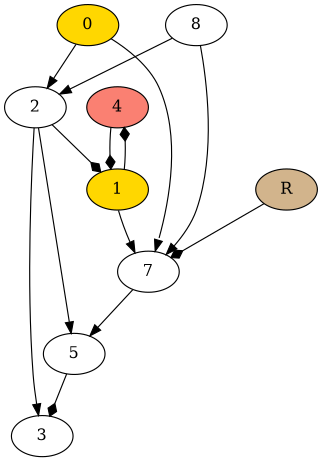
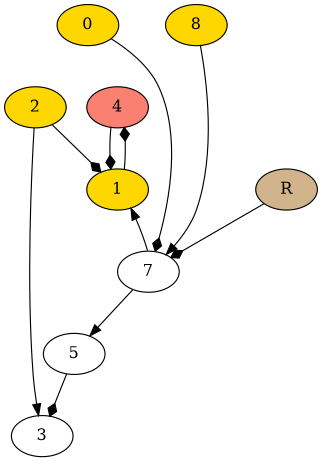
node "8": fillcolor white -> gold
edge "0" -> "2": removed
edge "8" -> "2": removed
node "2": fillcolor white -> gold
edge "0" -> "7": arrowhead normal -> diamond
edge "2" -> "5": removed
edge "1" -> "7": reversed
